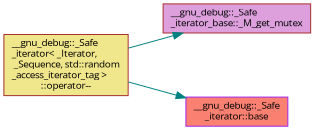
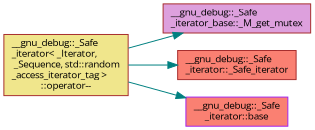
node "__gnu_debug::_Safe _iterator::_Safe_iterator": added
